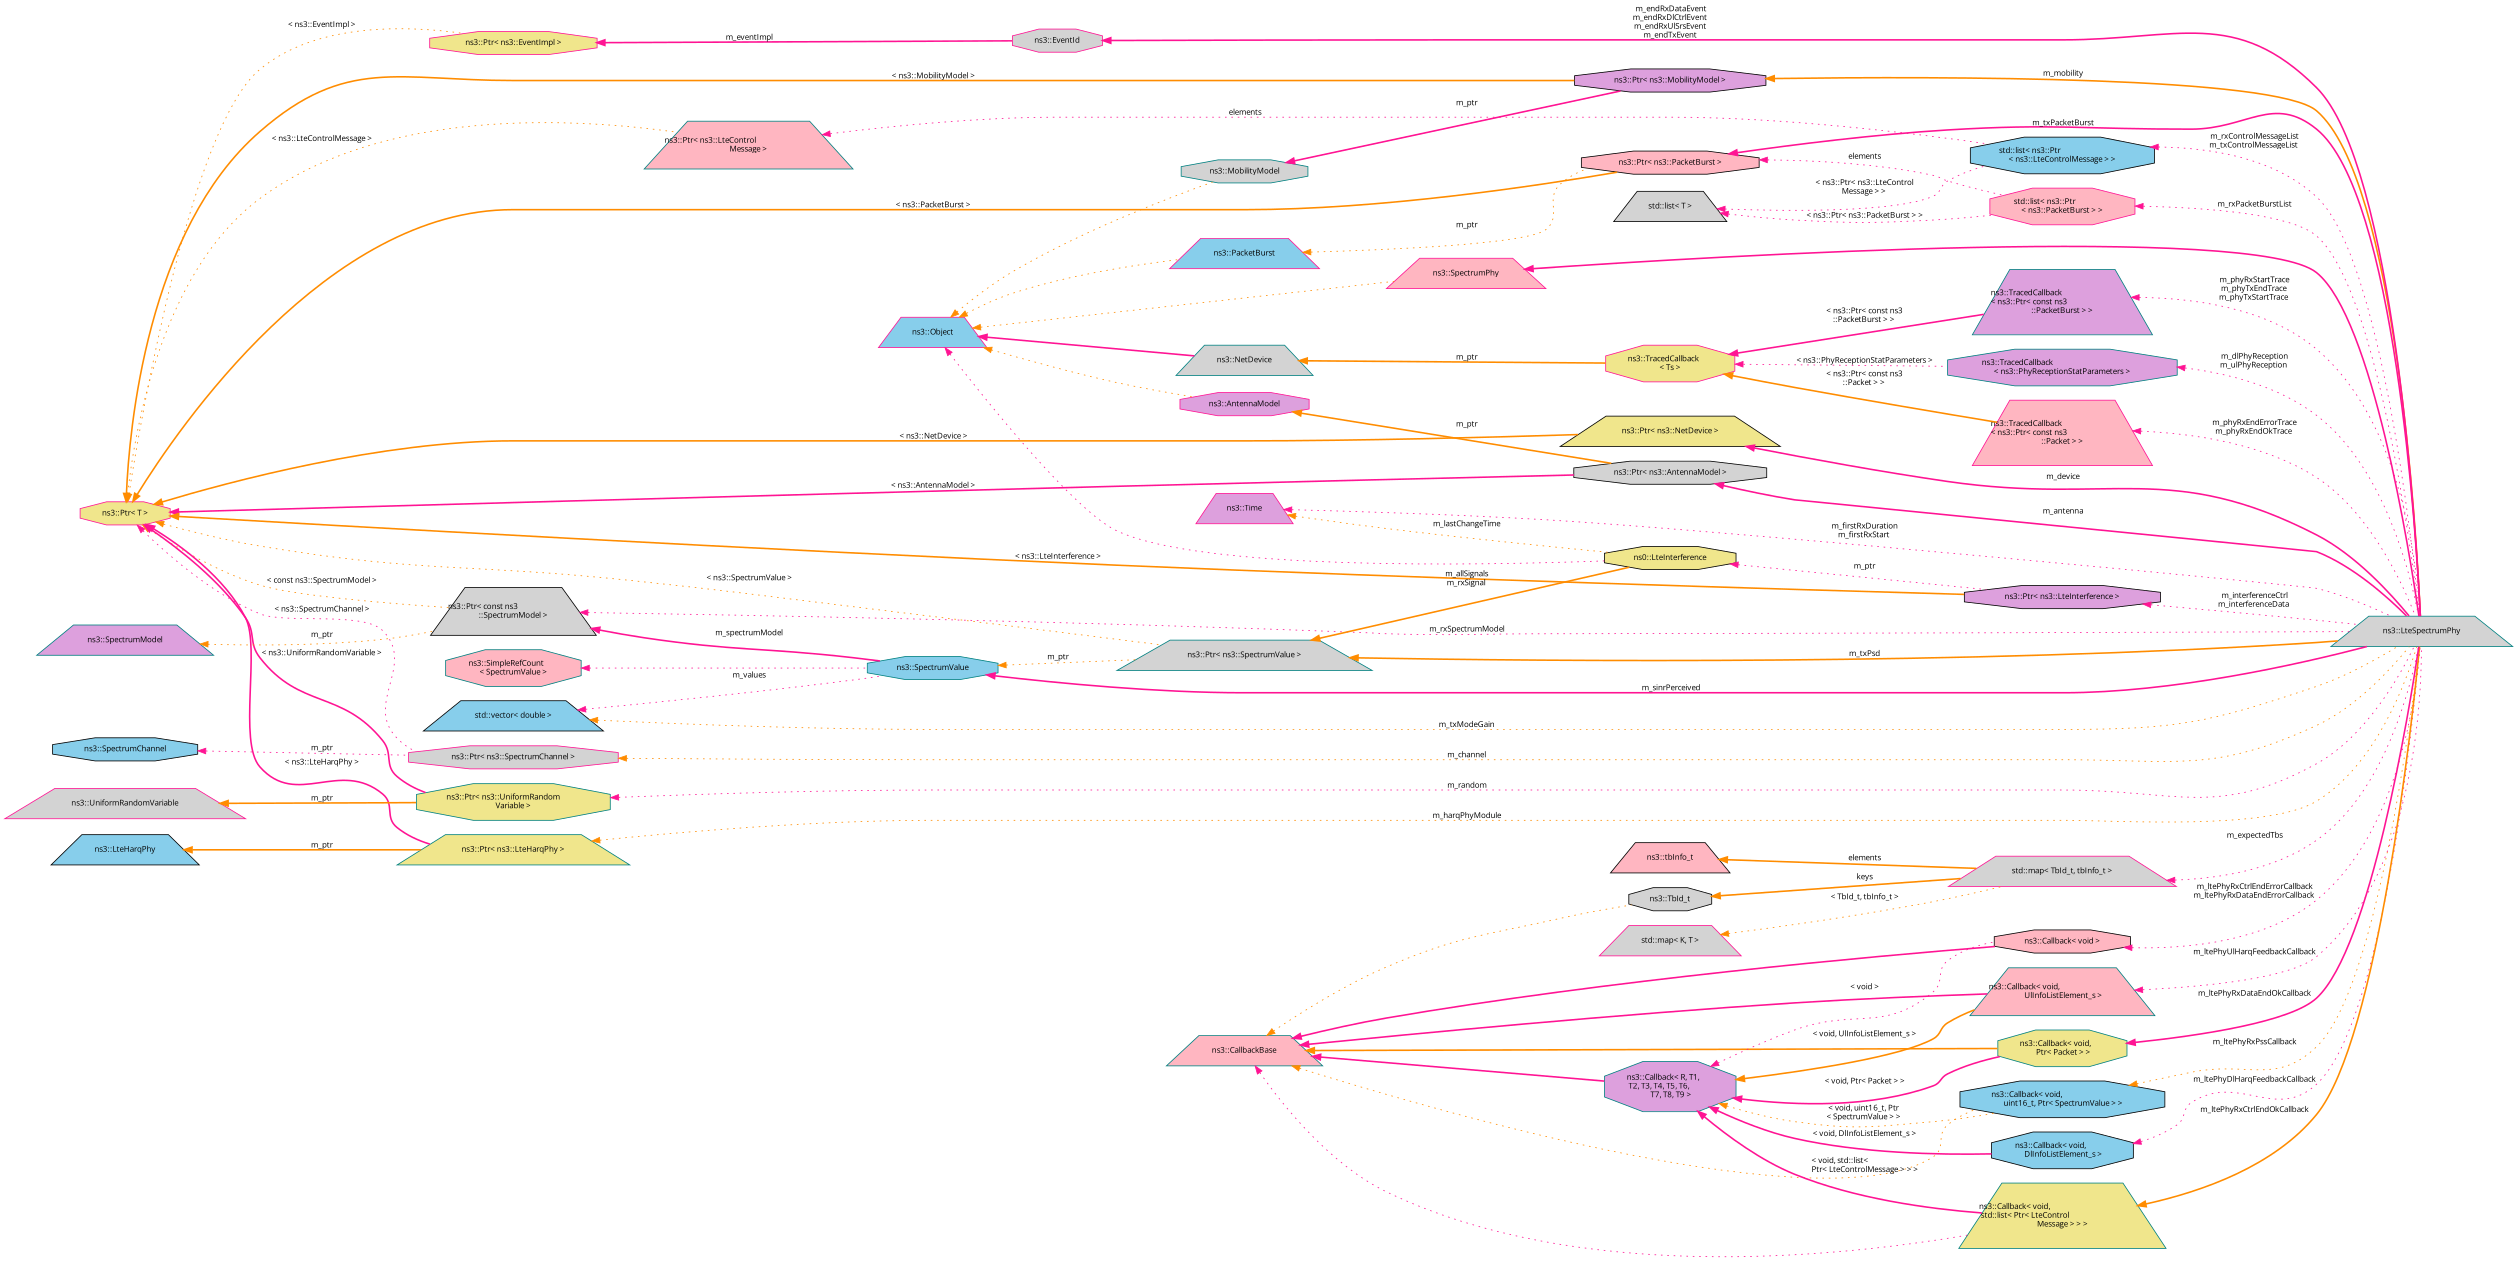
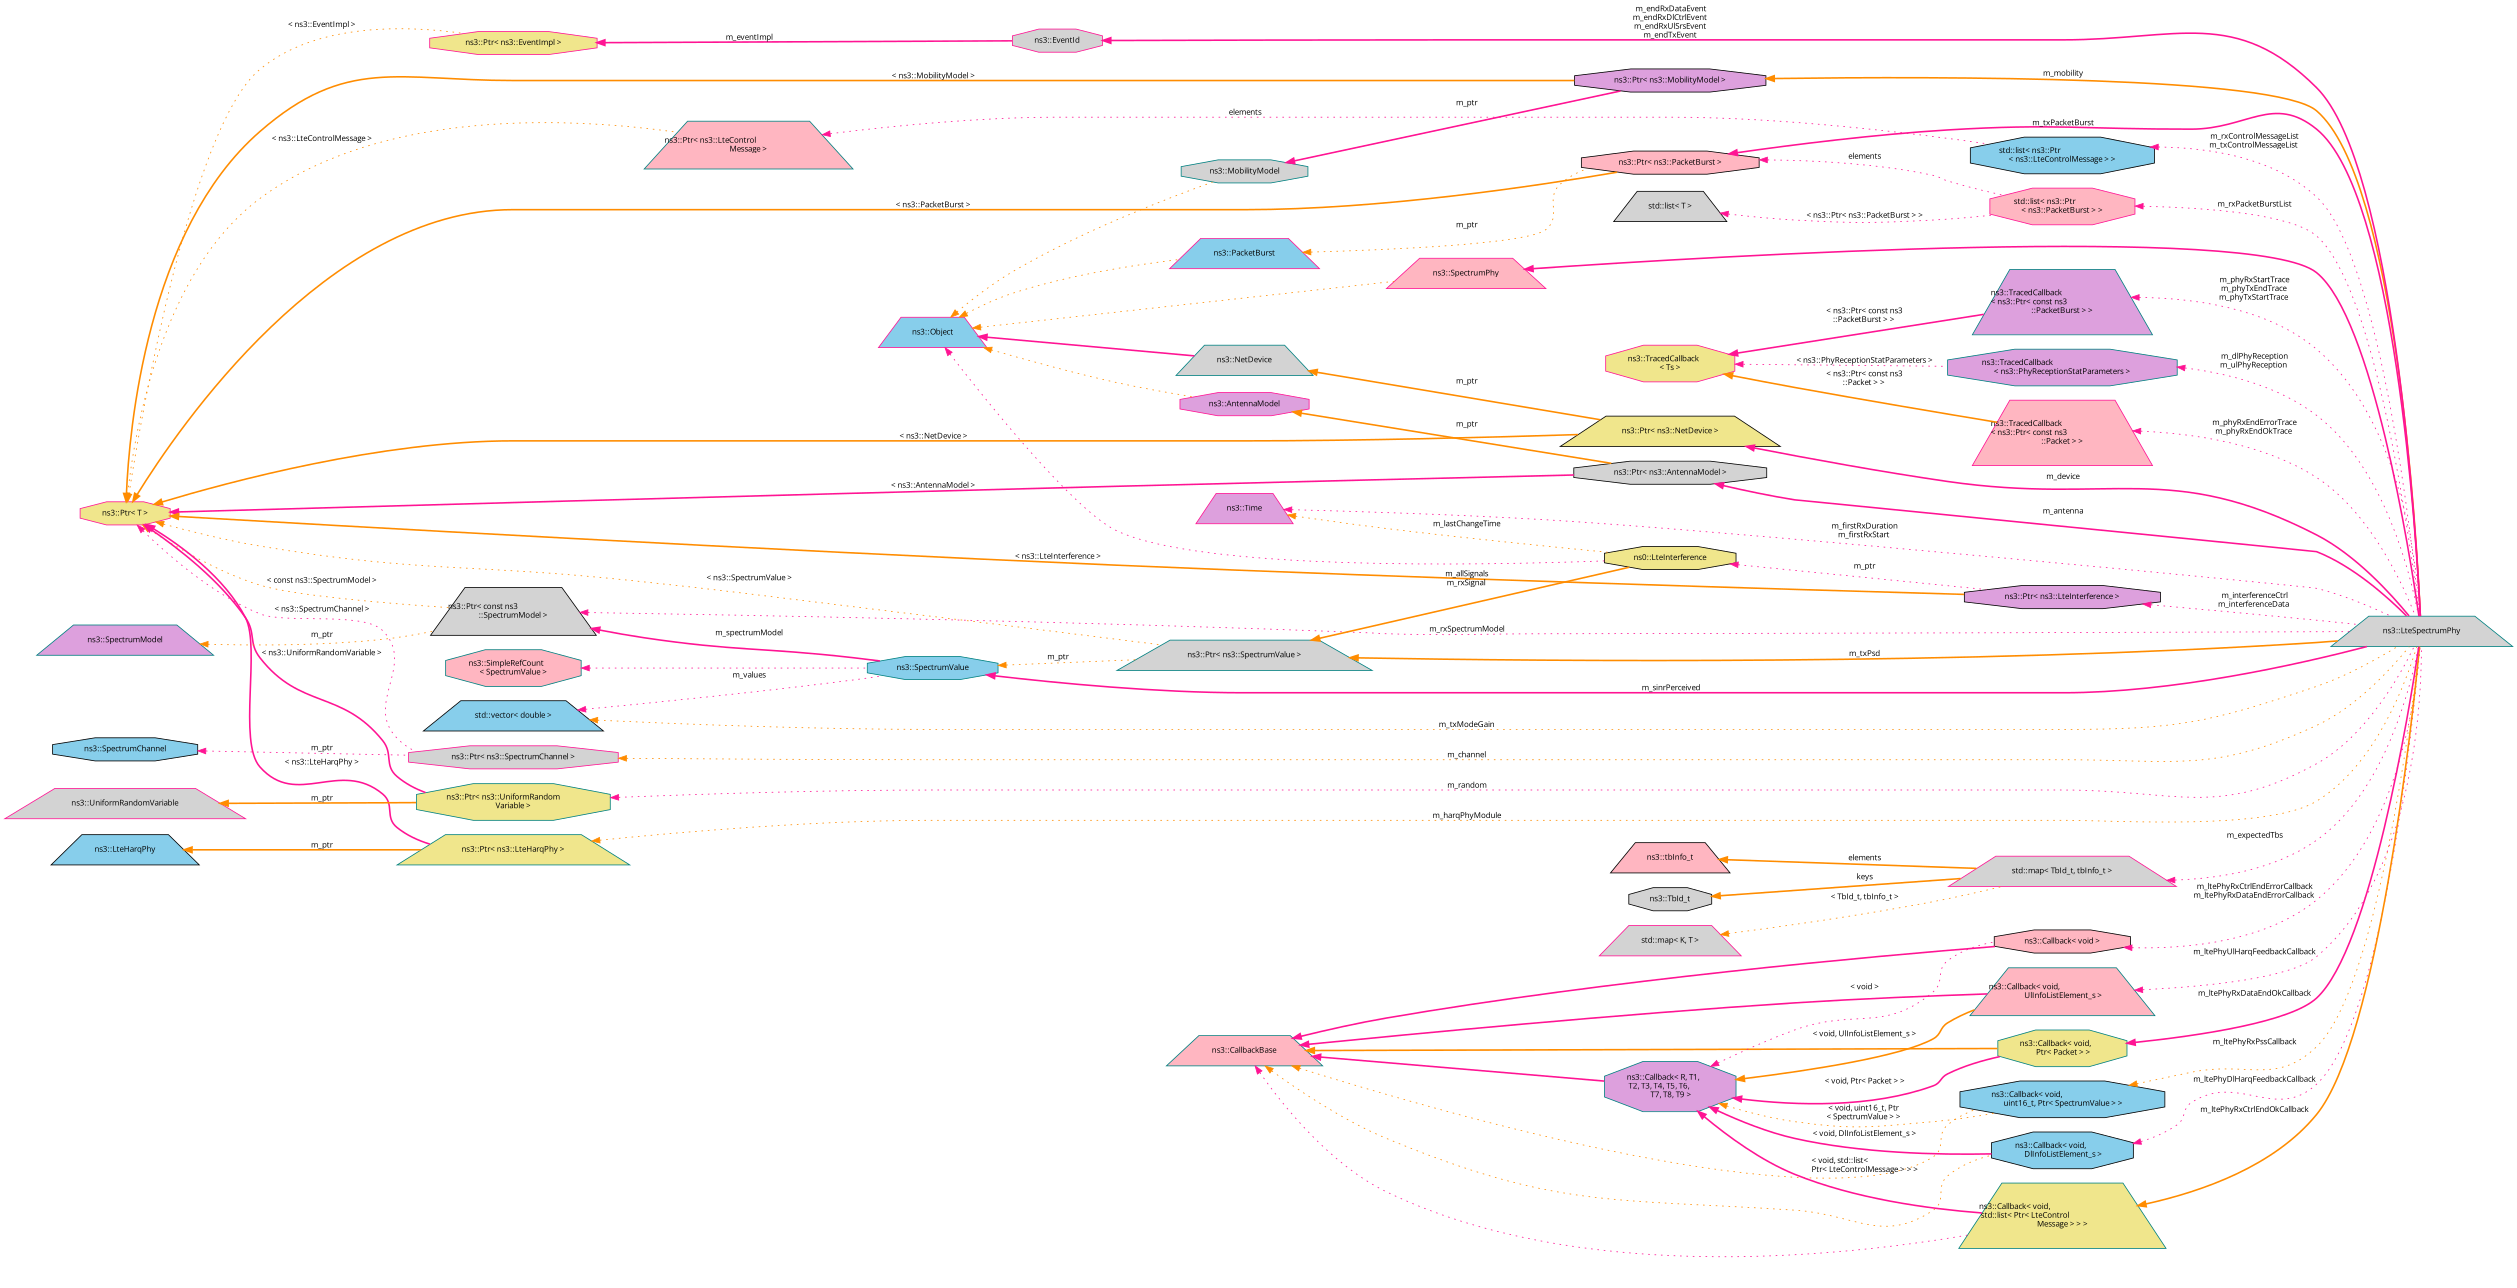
edge "std::list< ns3::Ptr < ns3::LteControlMessage > >" -> "std::list< T >": removed, label "< ns3::Ptr< ns3::LteControl Message > >"
edge "ns3::TracedCallback < Ts >" -> "ns3::NetDevice": now "ns3::Ptr< ns3::NetDevice >" -> "ns3::NetDevice"
edge "ns3::TbId_t" -> "ns3::CallbackBase": now "ns3::Callback< void, DlInfoListElement_s >" -> "ns3::CallbackBase"
